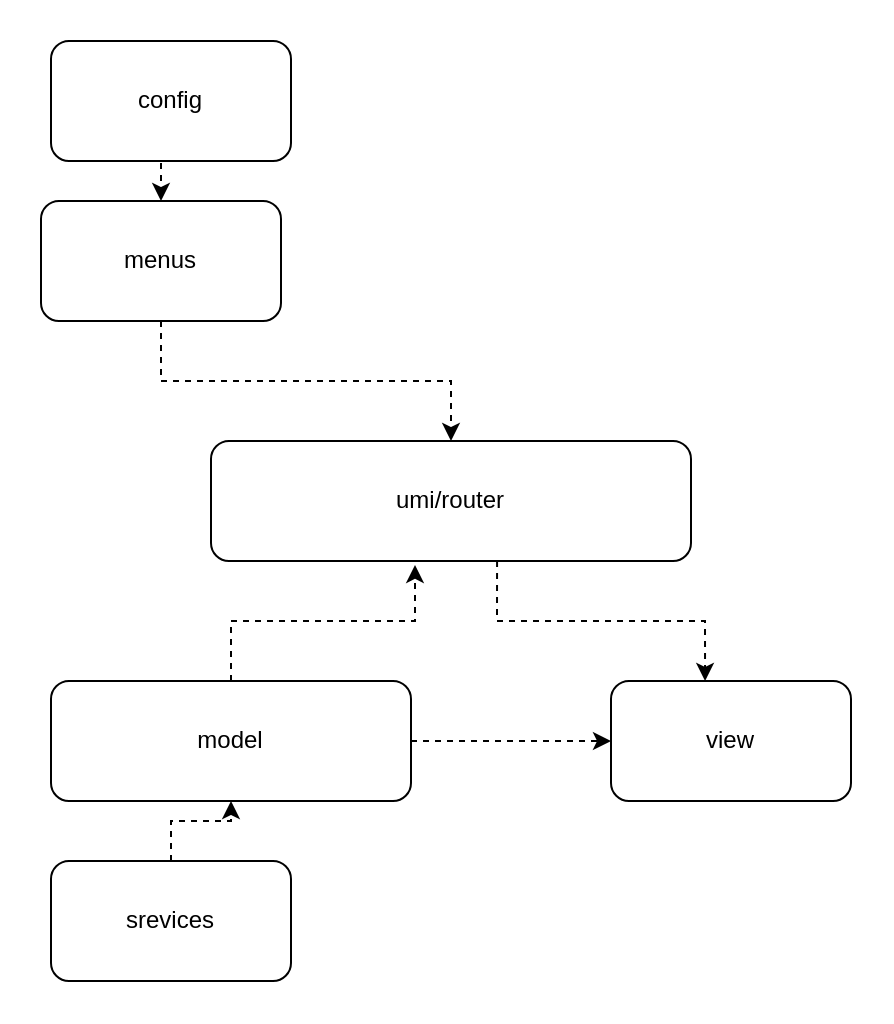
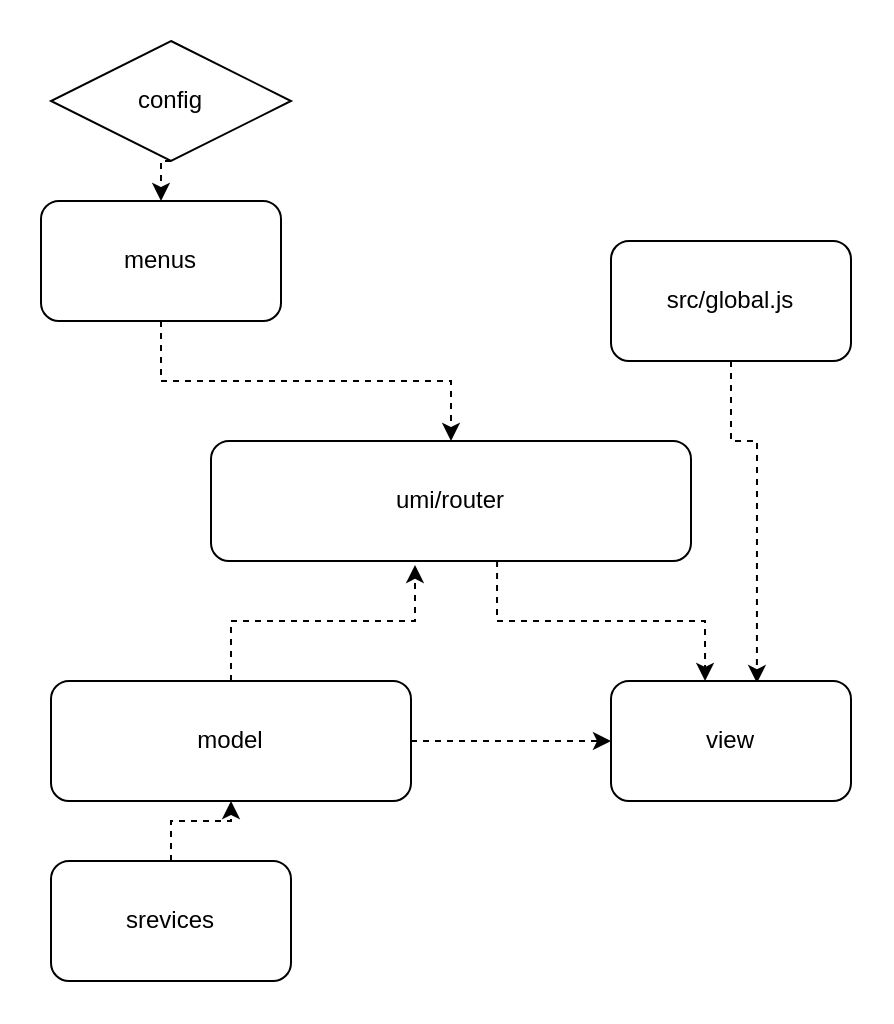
node "config": shape rounded rectangle -> diamond
node "src/global.js": added
edge "src/global.js" -> "view": added
